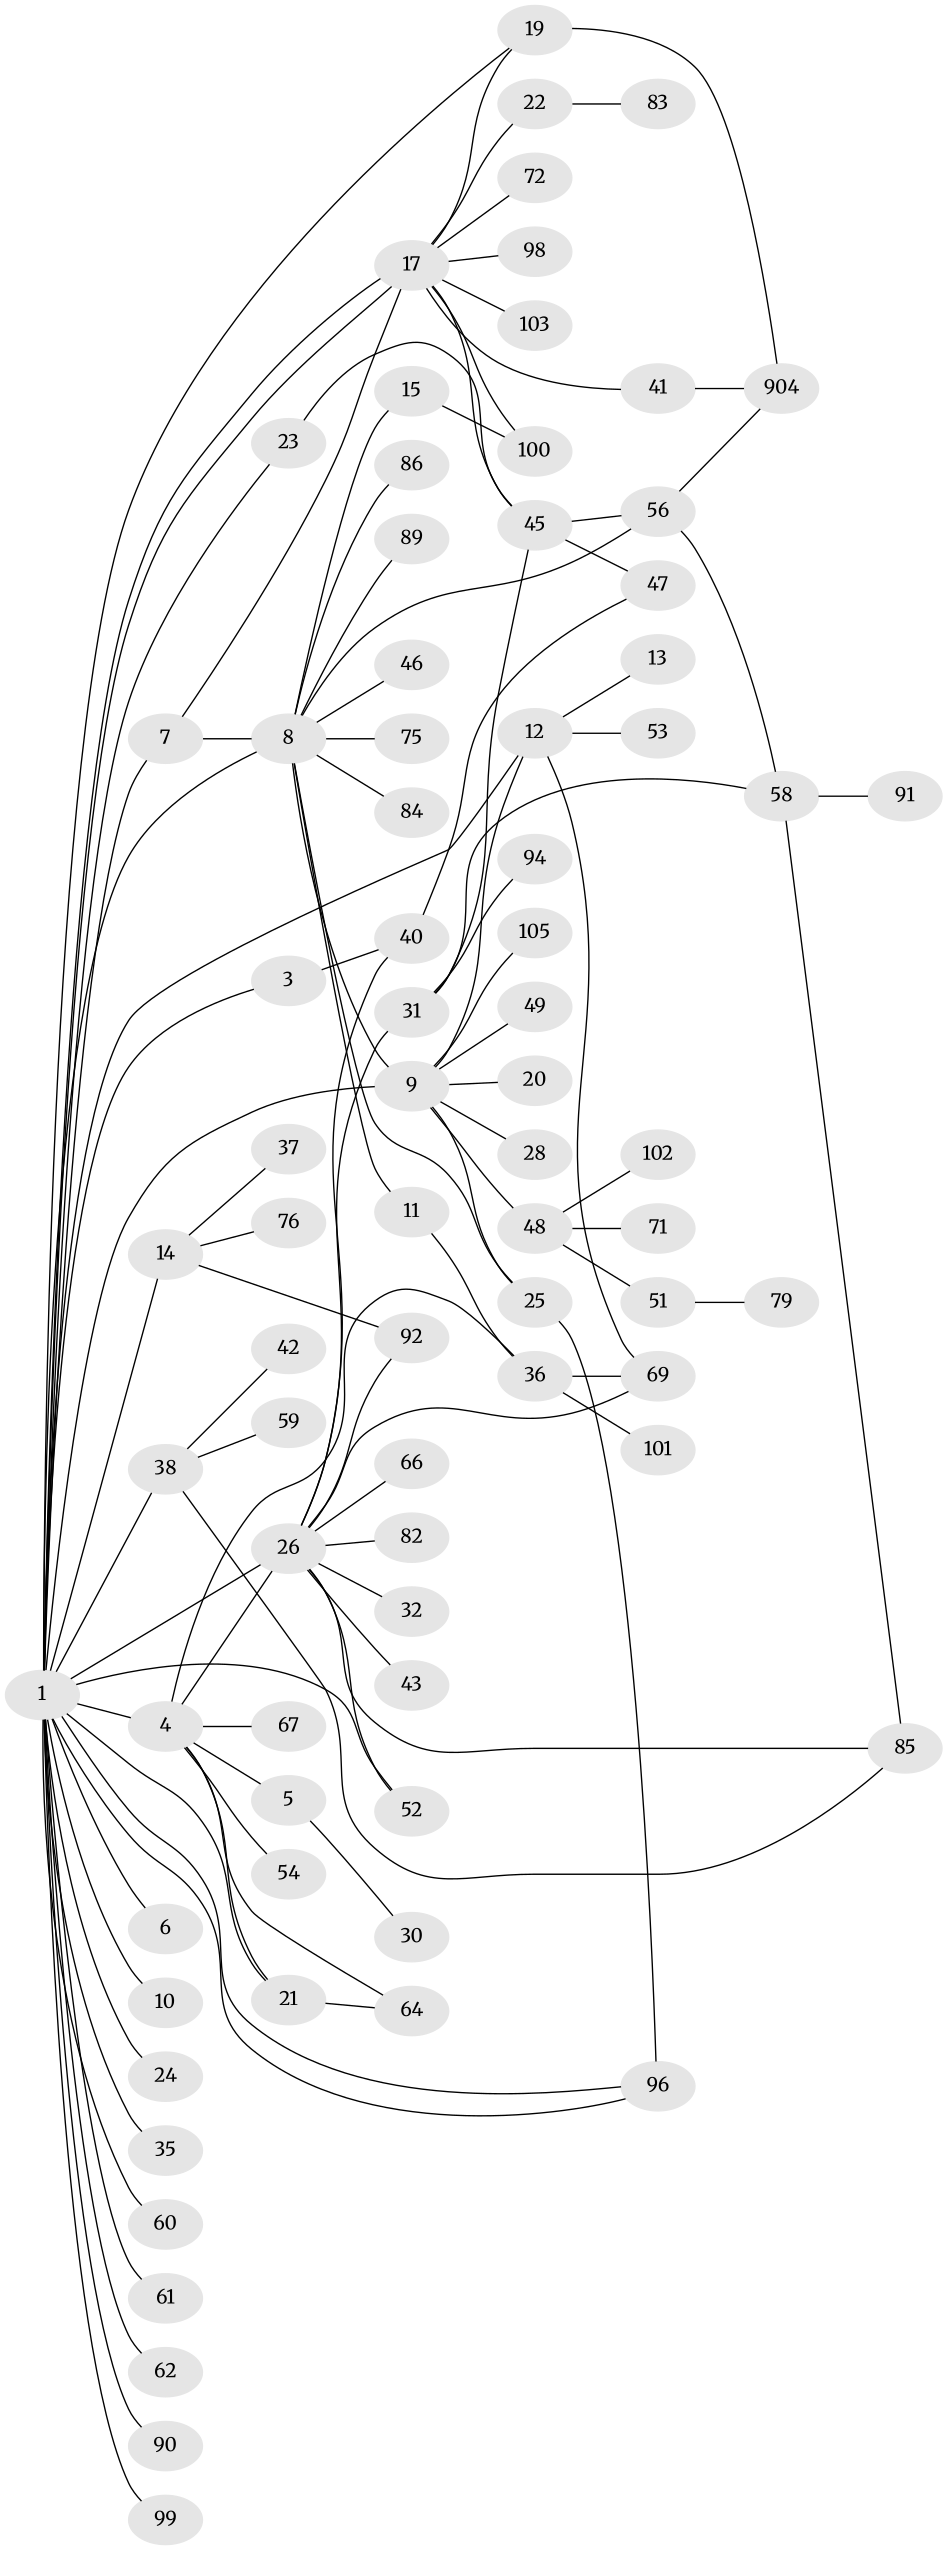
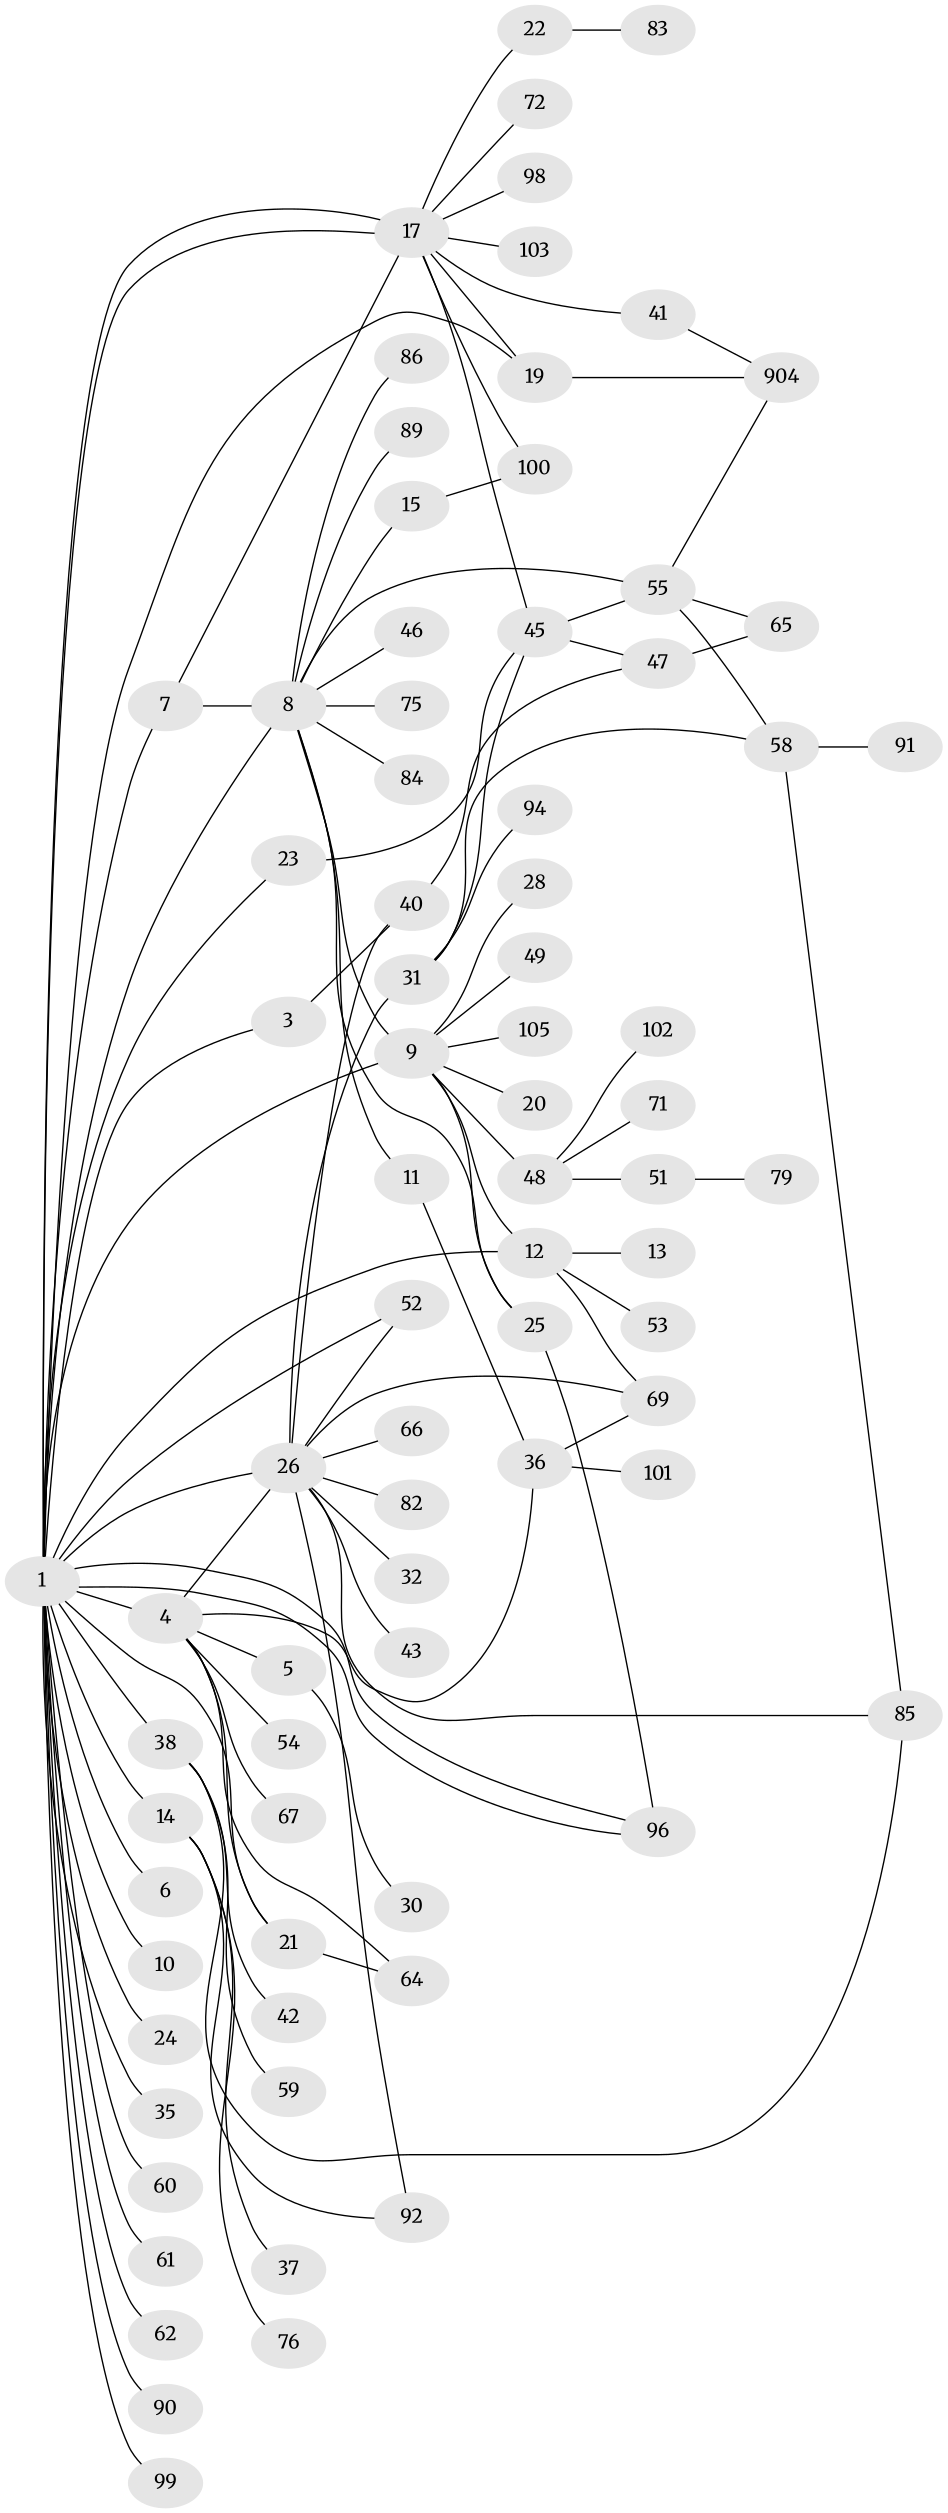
node "56": label "56" -> "55"
node "65": added
